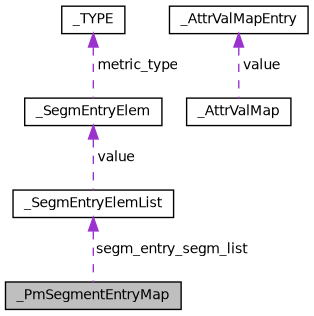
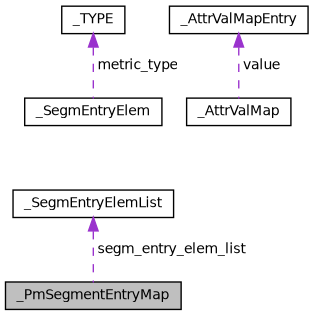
edge "_SegmEntryElemList" -> "_SegmEntryElem": removed, label "value"
edge "_PmSegmentEntryMap" -> "_SegmEntryElemList": label " segm_entry_segm_list" -> " segm_entry_elem_list"
